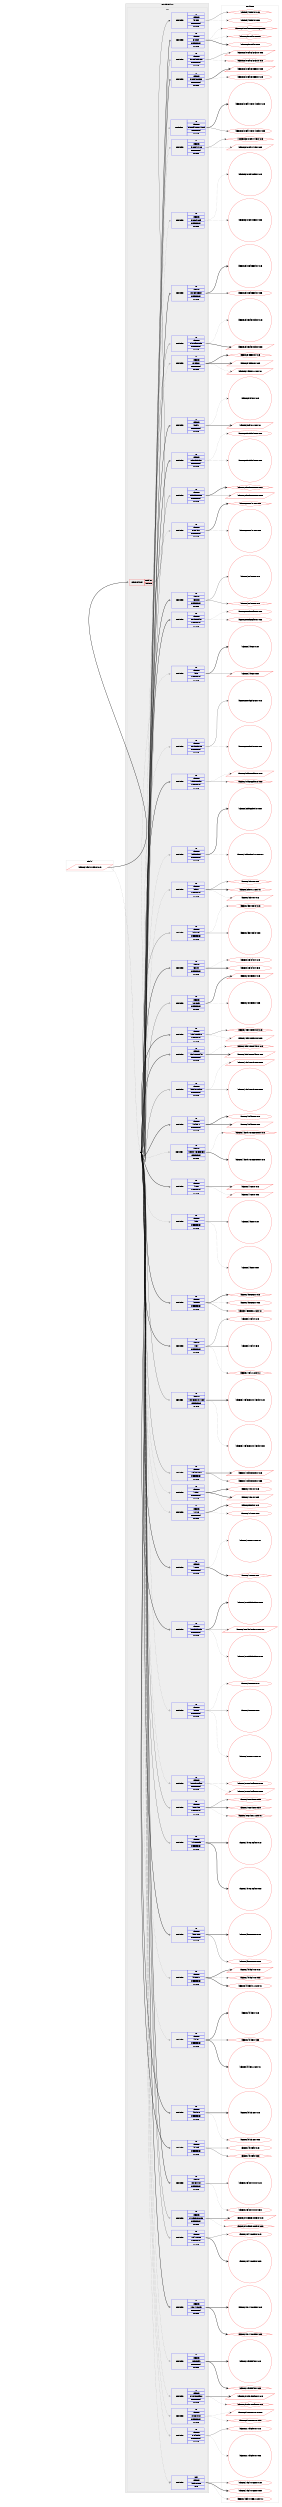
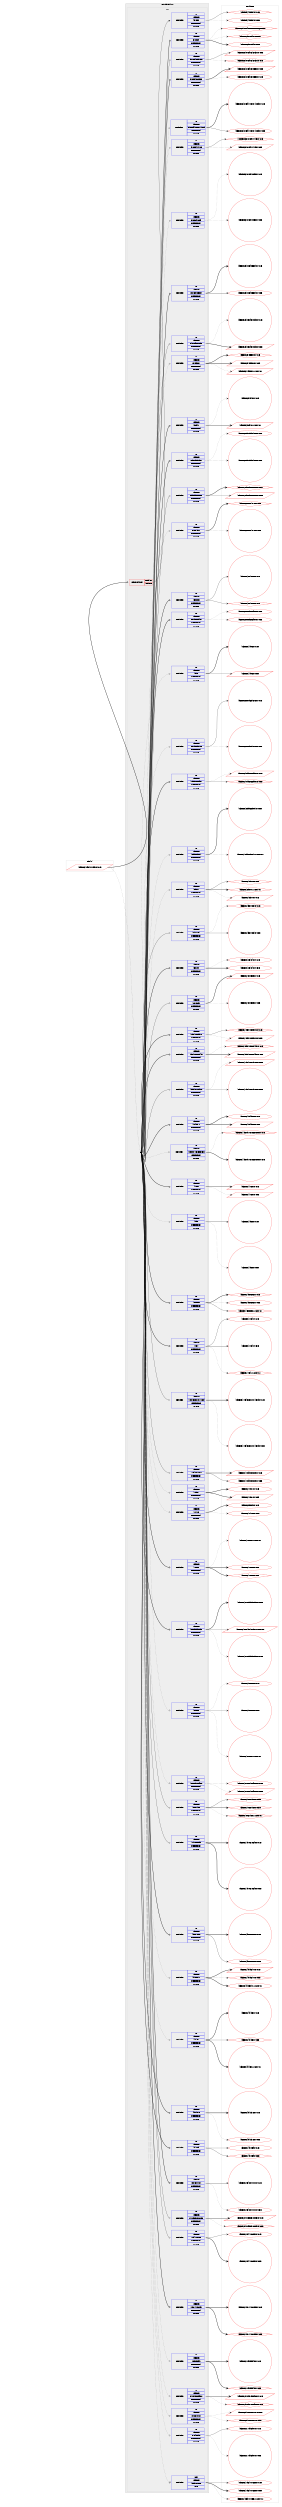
node "kde-apps/knotes-17.04.3": added
